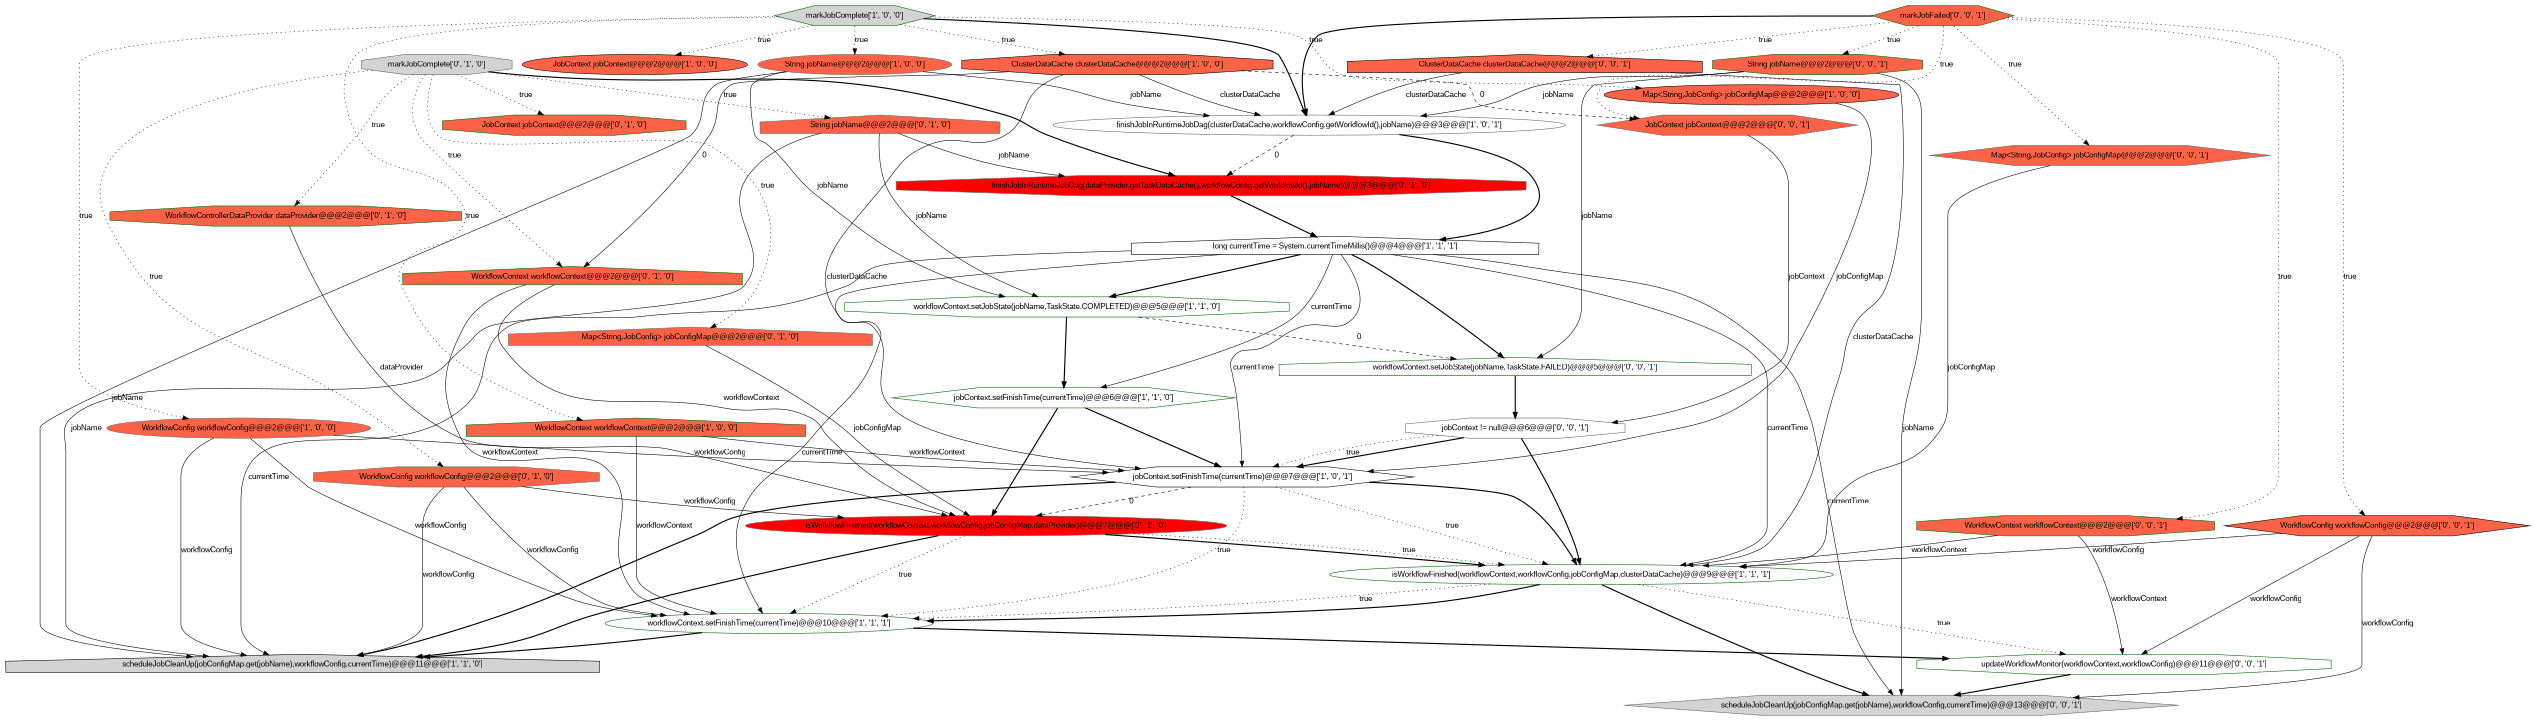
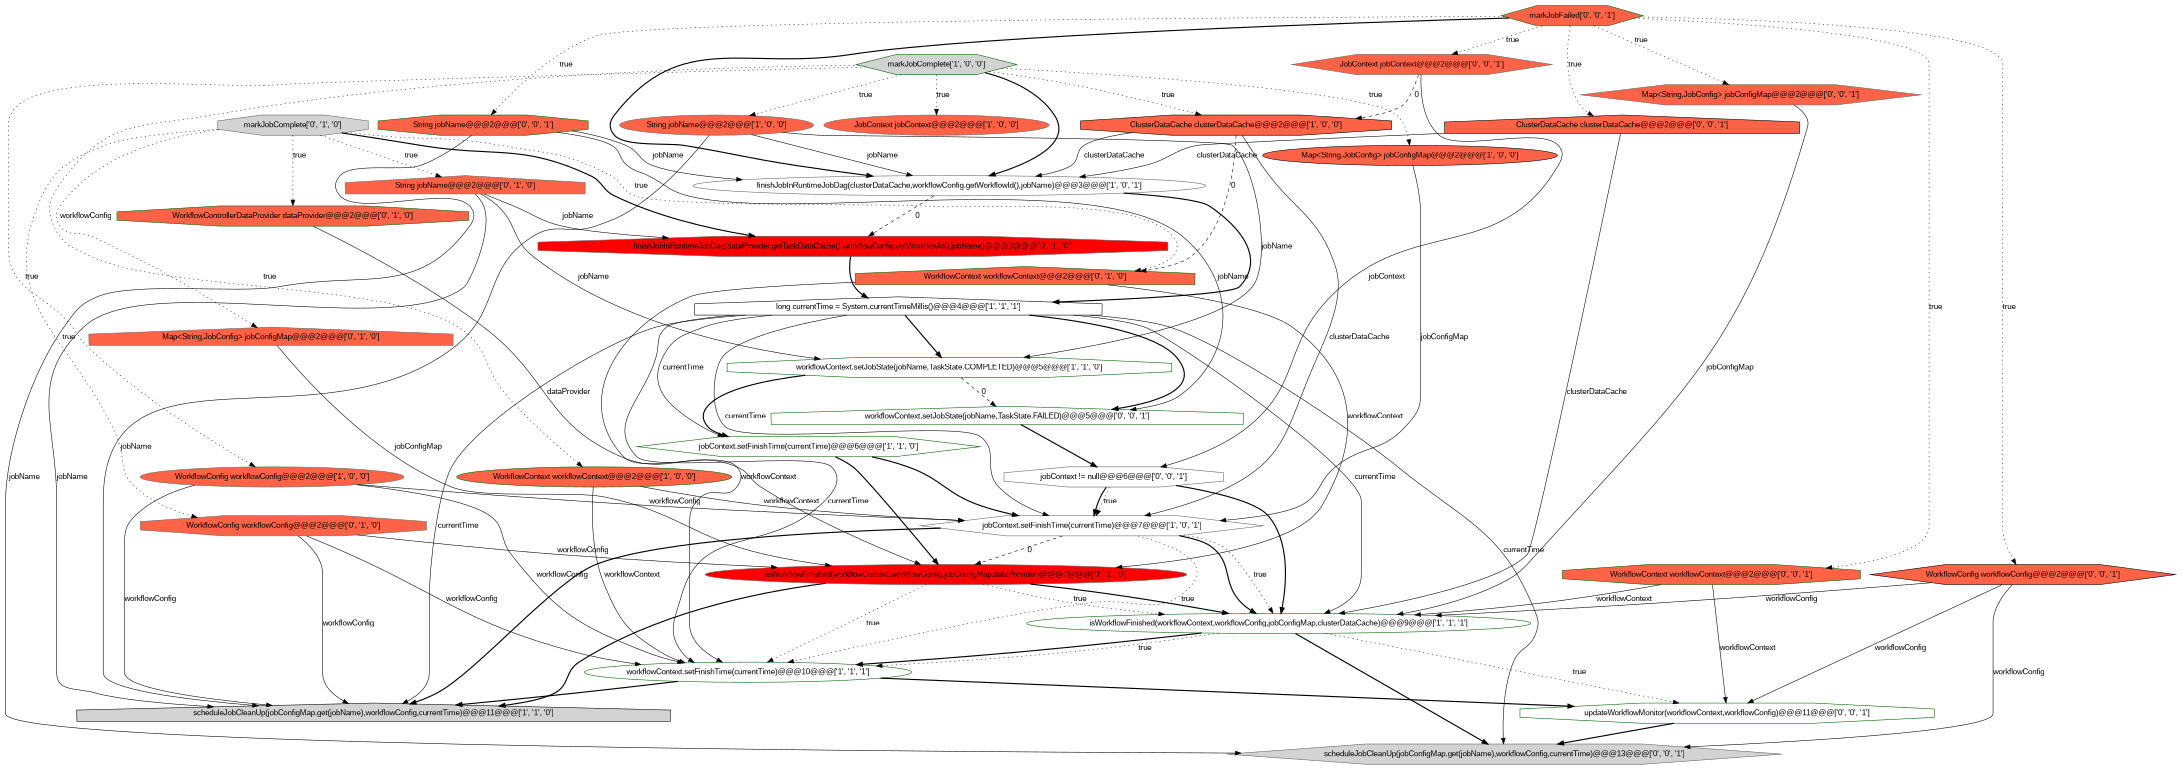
node "JobContext jobContext@@@2@@@['1', '0', '0']": color black -> gray40
edge "ClusterDataCache clusterDataCache@@@2@@@['1', '0', '0']" -> "WorkflowContext workflowContext@@@2@@@['0', '1', '0']": style solid -> dashed
edge "ClusterDataCache clusterDataCache@@@2@@@['1', '0', '0']" -> "JobContext jobContext@@@2@@@['0', '0', '1']": reversed
node "JobContext jobContext@@@2@@@['0', '1', '0']": removed
edge "markJobComplete['0', '1', '0']" -> "Map<String,JobConfig> jobConfigMap@@@2@@@['0', '1', '0']": label "true" -> "workflowConfig"
node "WorkflowContext workflowContext@@@2@@@['1', '0', '0']": shape house -> ellipse
node "jobContext.setFinishTime(currentTime)@@@7@@@['1', '0', '1']": color black -> gray40
